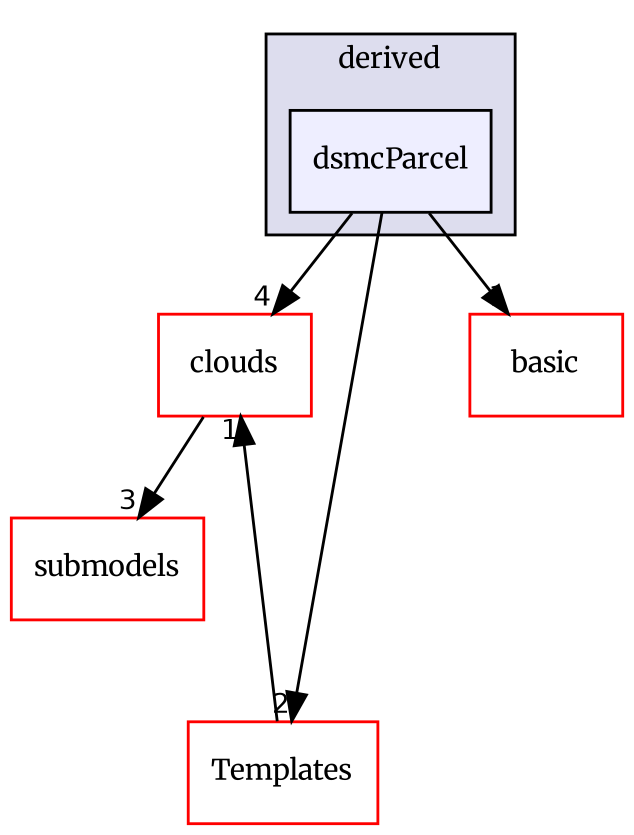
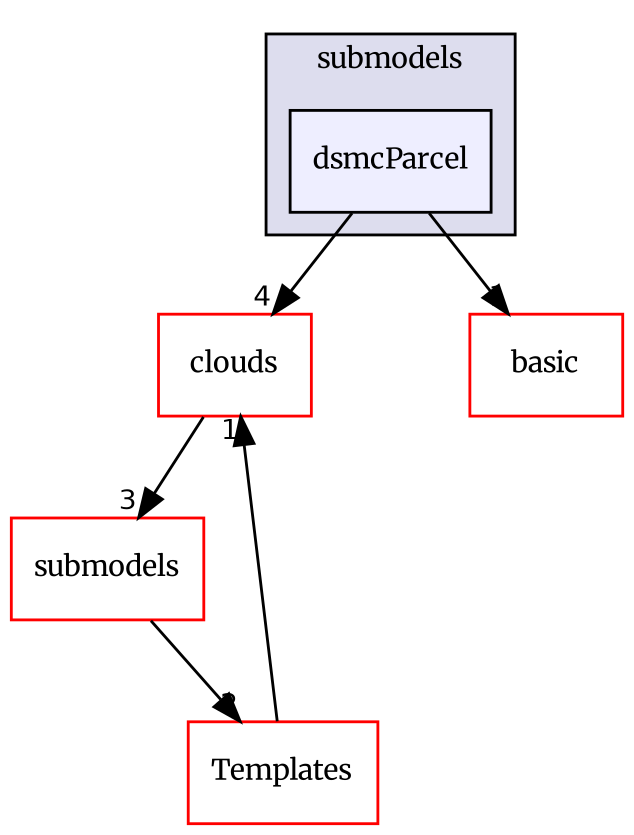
cluster "derived": label "derived" -> "submodels"
edge "dsmcParcel" -> "Templates": now "submodels" -> "Templates"
